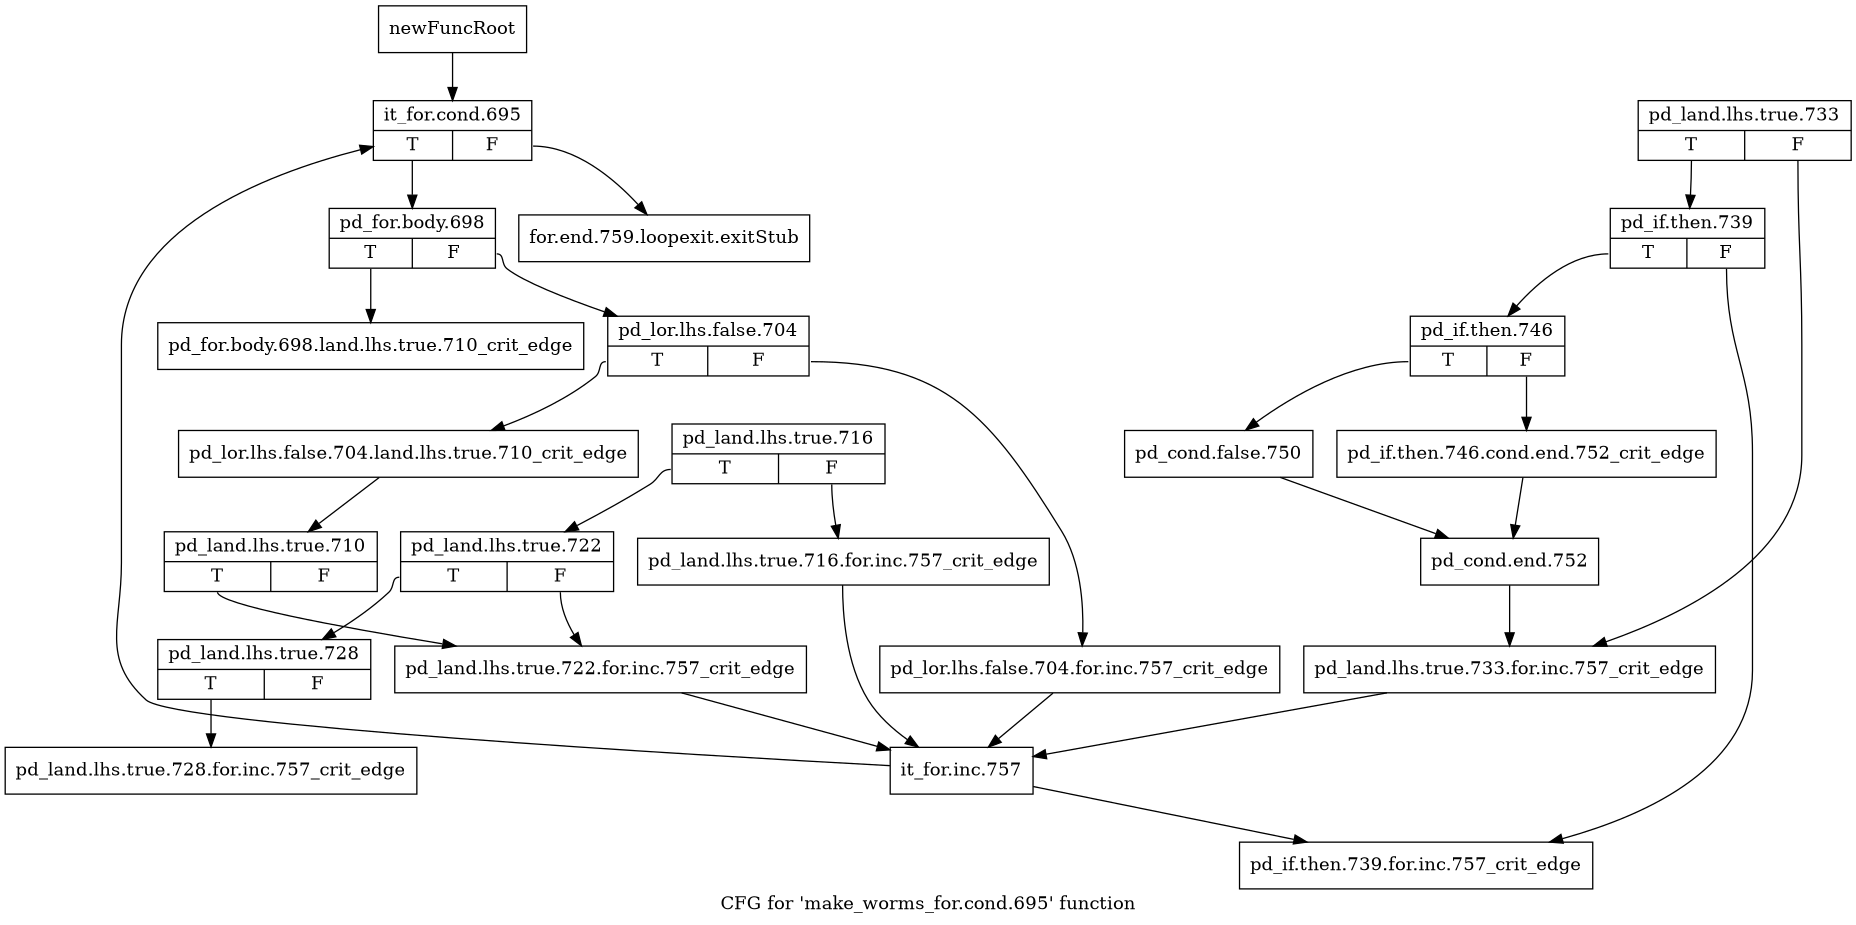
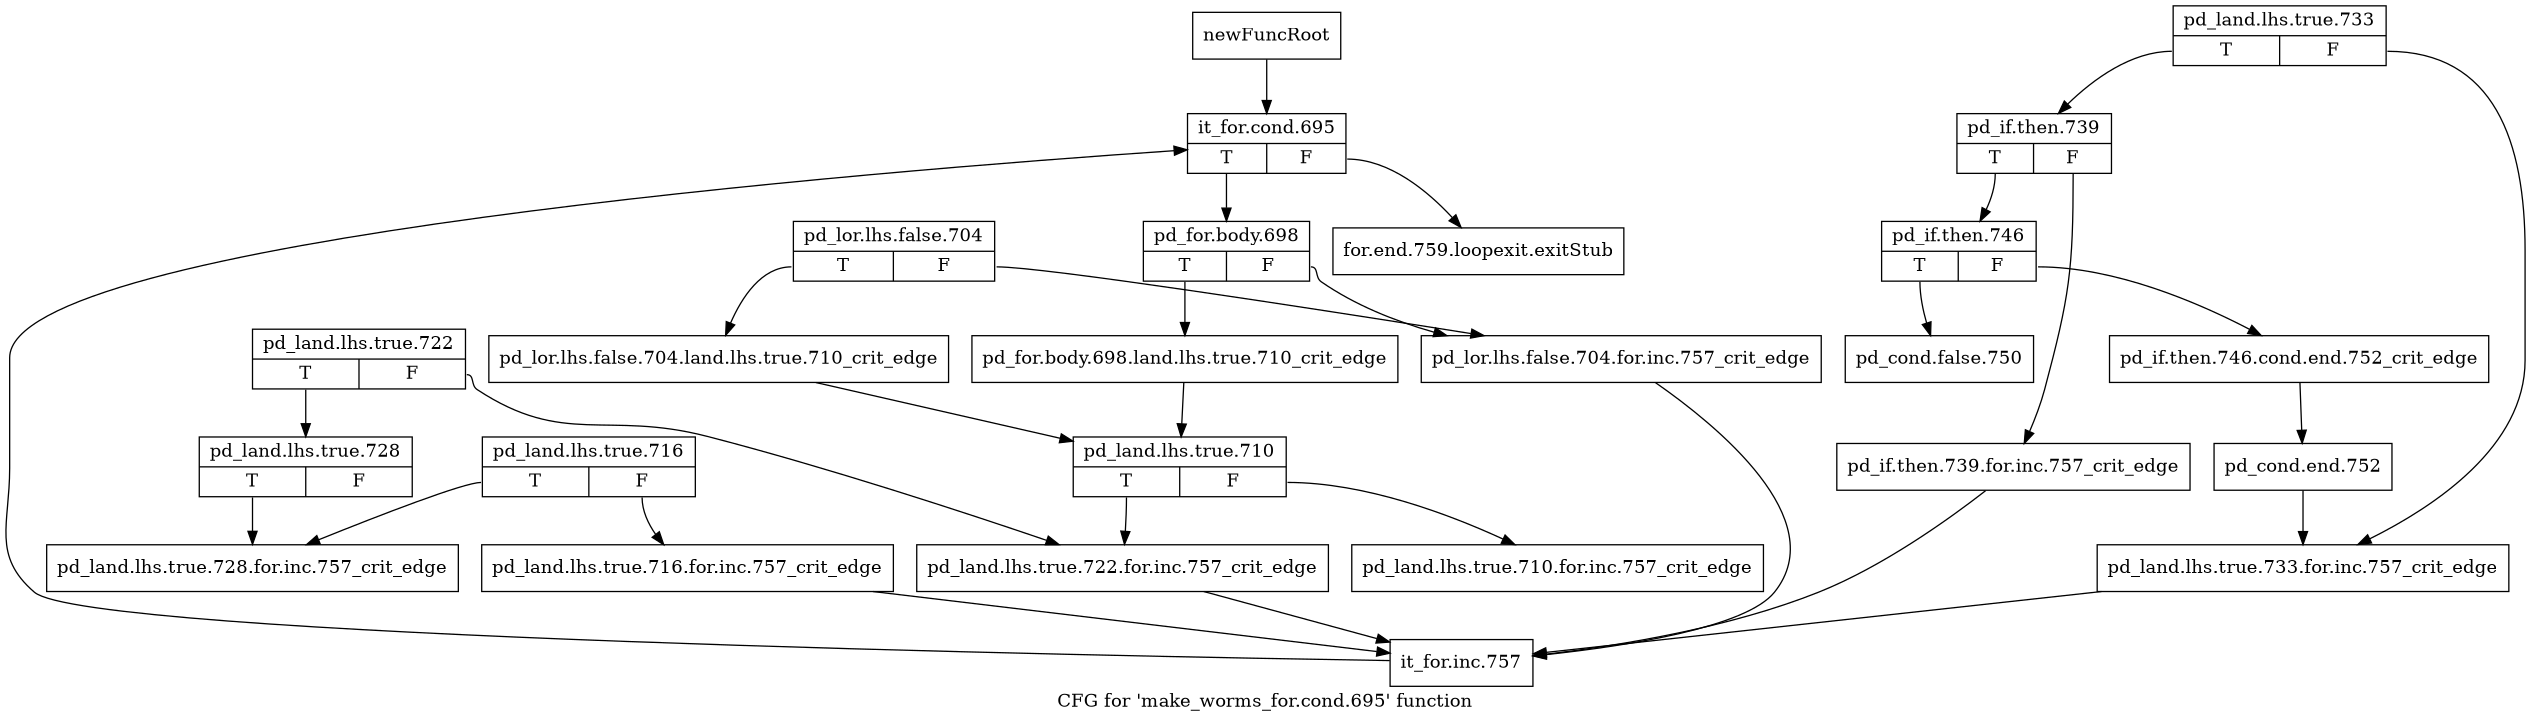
edge "pd_for.body.698" -> "pd_lor.lhs.false.704": now "pd_for.body.698" -> "pd_lor.lhs.false.704.for.inc.757_crit_edge"
edge "pd_for.body.698.land.lhs.true.710_crit_edge" -> "pd_land.lhs.true.710": added
edge "pd_land.lhs.true.716" -> "pd_land.lhs.true.722": now "pd_land.lhs.true.716" -> "pd_land.lhs.true.728.for.inc.757_crit_edge"
edge "pd_cond.false.750" -> "pd_cond.end.752": removed
node "pd_land.lhs.true.710.for.inc.757_crit_edge": added
edge "it_for.inc.757" -> "pd_if.then.739.for.inc.757_crit_edge": reversed
